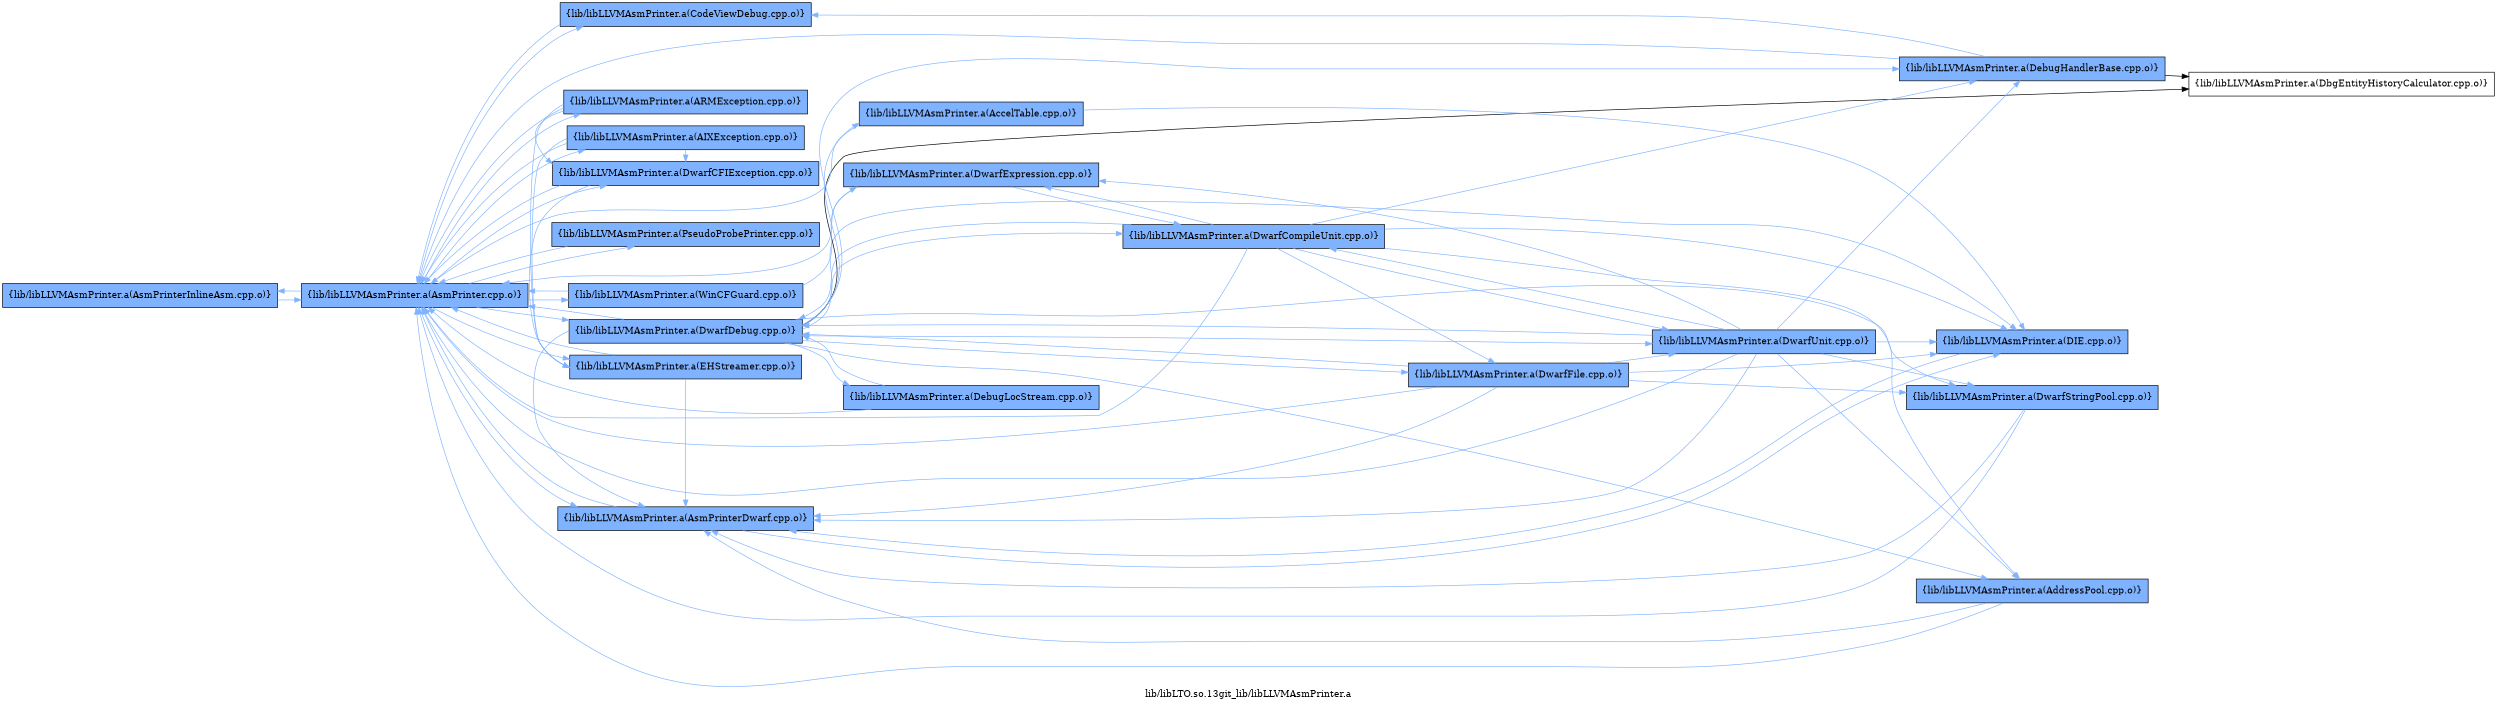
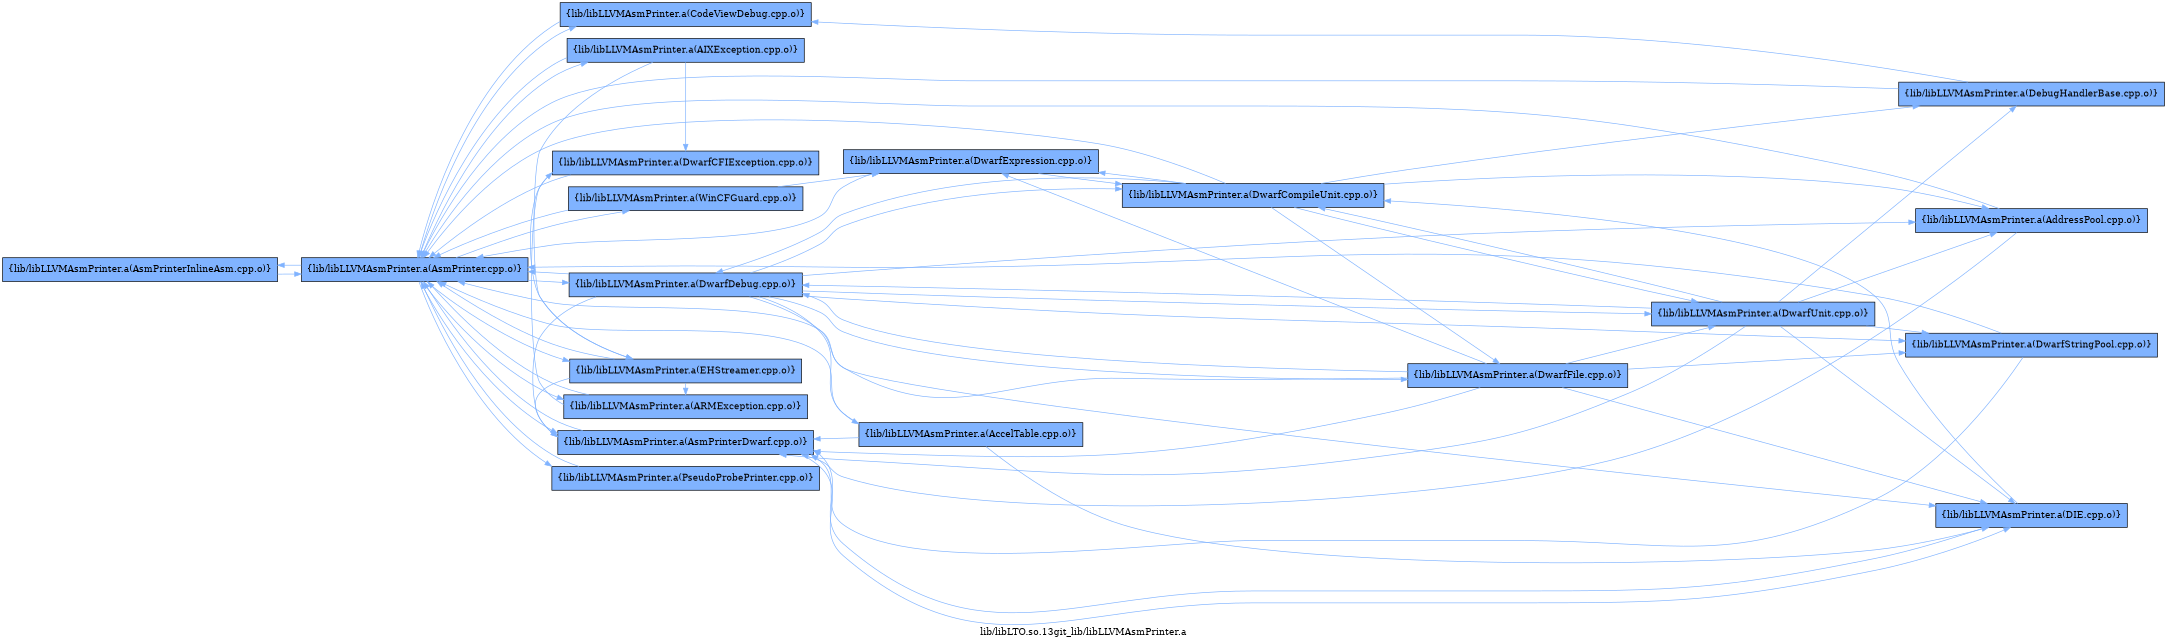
edge "{lib/libLLVMAsmPrinter.a(DwarfDebug.cpp.o)}" -> "{lib/libLLVMAsmPrinter.a(DebugHandlerBase.cpp.o)}": removed
node "{lib/libLLVMAsmPrinter.a(DbgEntityHistoryCalculator.cpp.o)}": removed
edge "{lib/libLLVMAsmPrinter.a(DwarfUnit.cpp.o)}" -> "{lib/libLLVMAsmPrinter.a(DwarfExpression.cpp.o)}": now "{lib/libLLVMAsmPrinter.a(DwarfFile.cpp.o)}" -> "{lib/libLLVMAsmPrinter.a(DwarfExpression.cpp.o)}"
edge "{lib/libLLVMAsmPrinter.a(AsmPrinter.cpp.o)}" -> "{lib/libLLVMAsmPrinter.a(DwarfCFIException.cpp.o)}": removed
edge "{lib/libLLVMAsmPrinter.a(ARMException.cpp.o)}" -> "{lib/libLLVMAsmPrinter.a(EHStreamer.cpp.o)}": reversed
edge "{lib/libLLVMAsmPrinter.a(DwarfCompileUnit.cpp.o)}" -> "{lib/libLLVMAsmPrinter.a(DIE.cpp.o)}": reversed
node "{lib/libLLVMAsmPrinter.a(DebugLocStream.cpp.o)}": removed
edge "{lib/libLLVMAsmPrinter.a(AccelTable.cpp.o)}" -> "{lib/libLLVMAsmPrinter.a(AsmPrinterDwarf.cpp.o)}": added
edge "{lib/libLLVMAsmPrinter.a(DwarfUnit.cpp.o)}" -> "{lib/libLLVMAsmPrinter.a(AsmPrinter.cpp.o)}": removed
